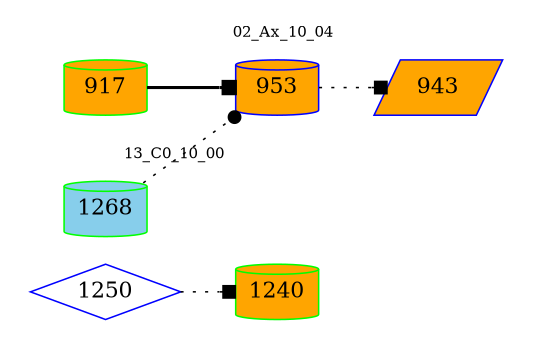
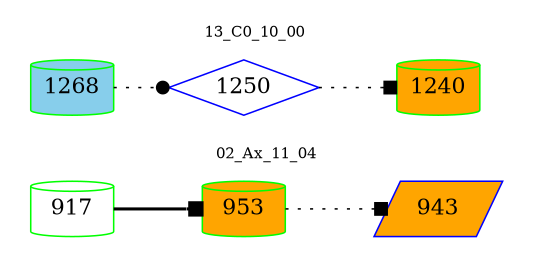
cluster "02_Ax_10_04": label "02_Ax_10_04" -> "02_Ax_11_04"
node "917": fillcolor orange -> white
node "953": color blue -> green
edge "1268" -> "953": now "1268" -> "1250"
